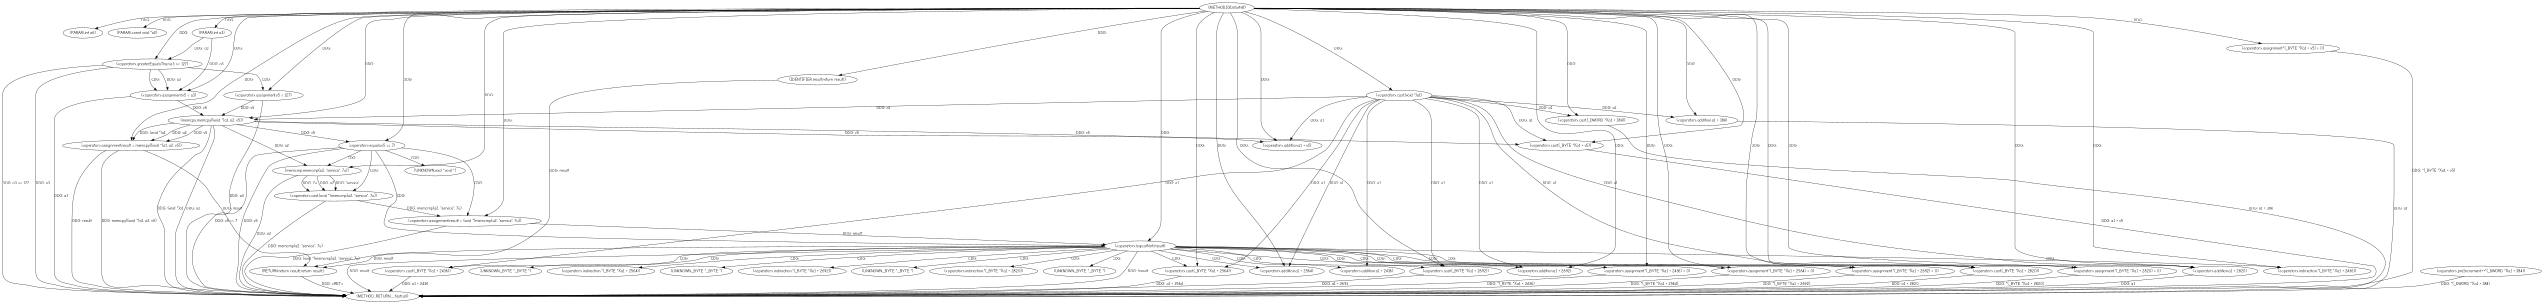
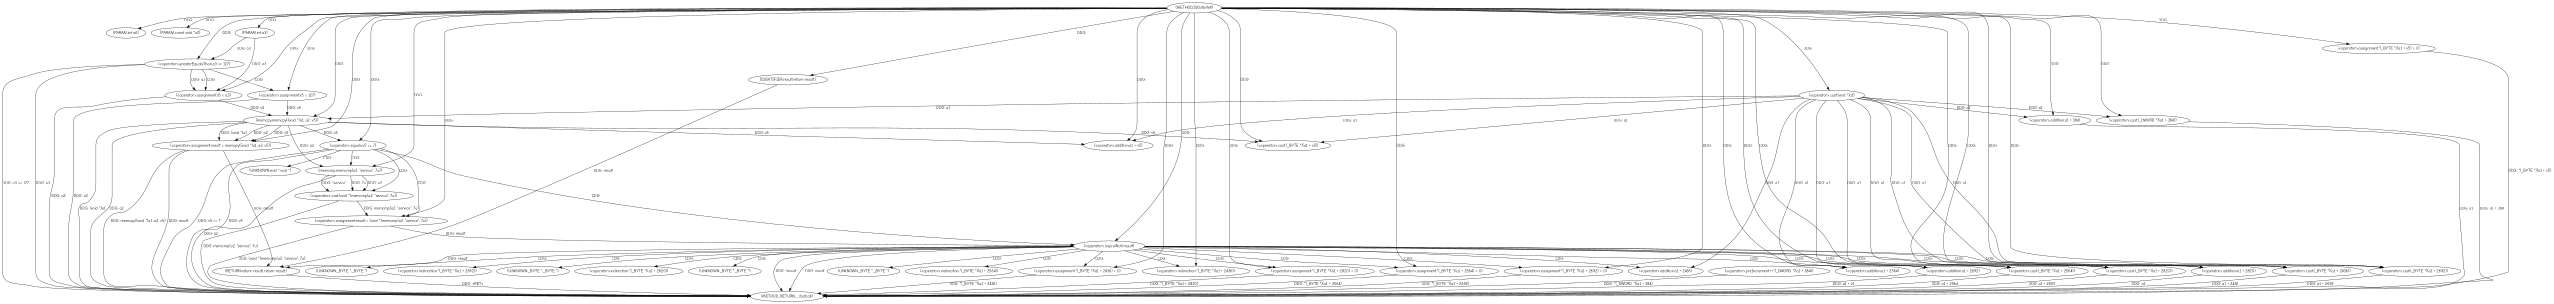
edge "(METHOD,IGDstartelt)" -> "(<operator>.cast,(_BYTE *)(a1 + 2436))": added, label "DDG:"
edge "(<operator>.cast,(_BYTE *)(a1 + v5))" -> "(METHOD_RETURN,__fastcall)": now "(<operator>.addition,a1 + 2692)" -> "(METHOD_RETURN,__fastcall)"
